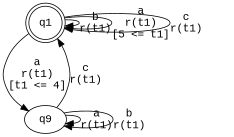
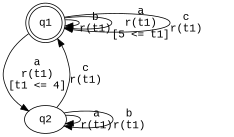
node "q9": label "q9" -> "q2"
